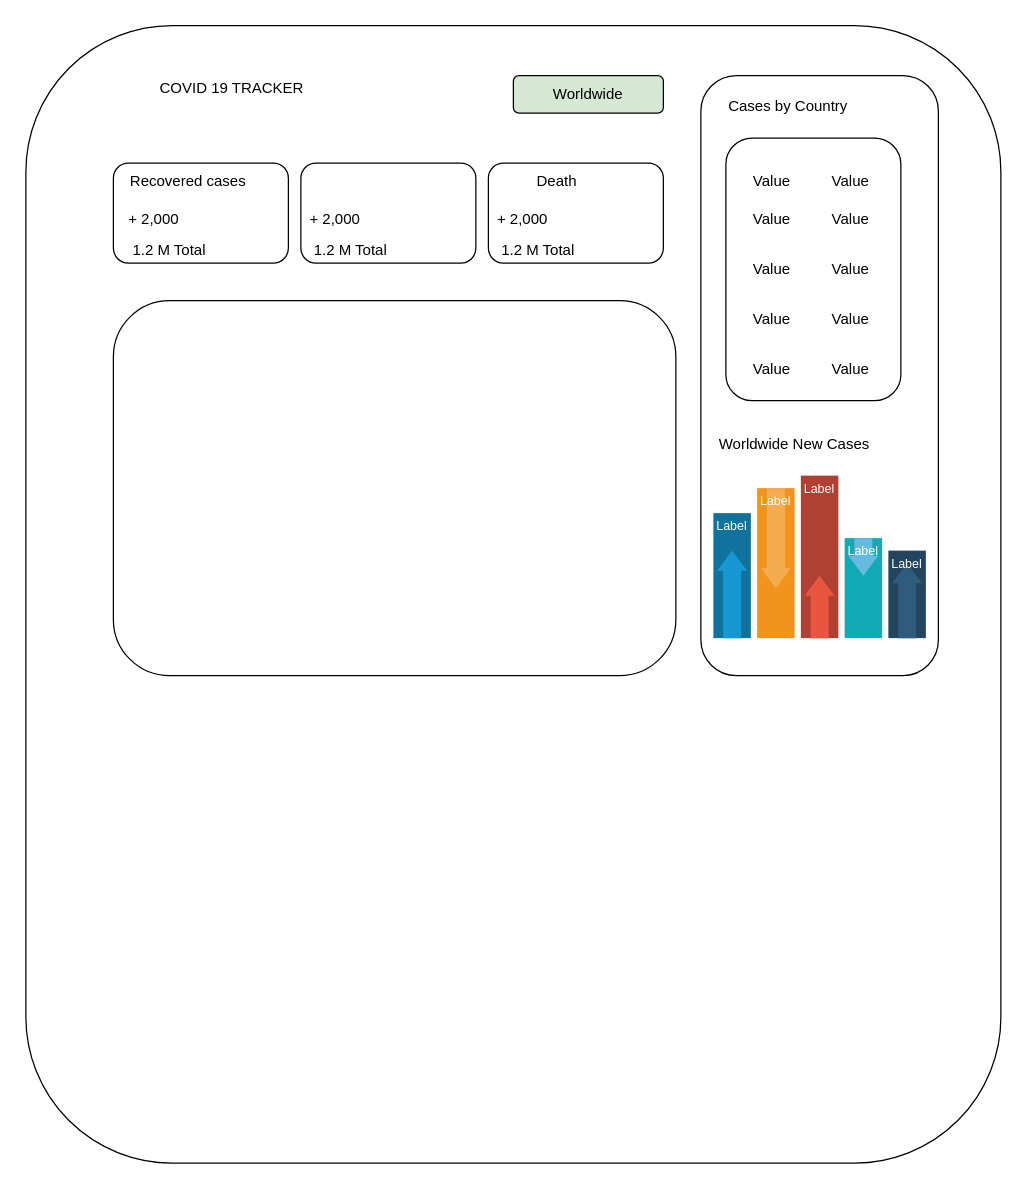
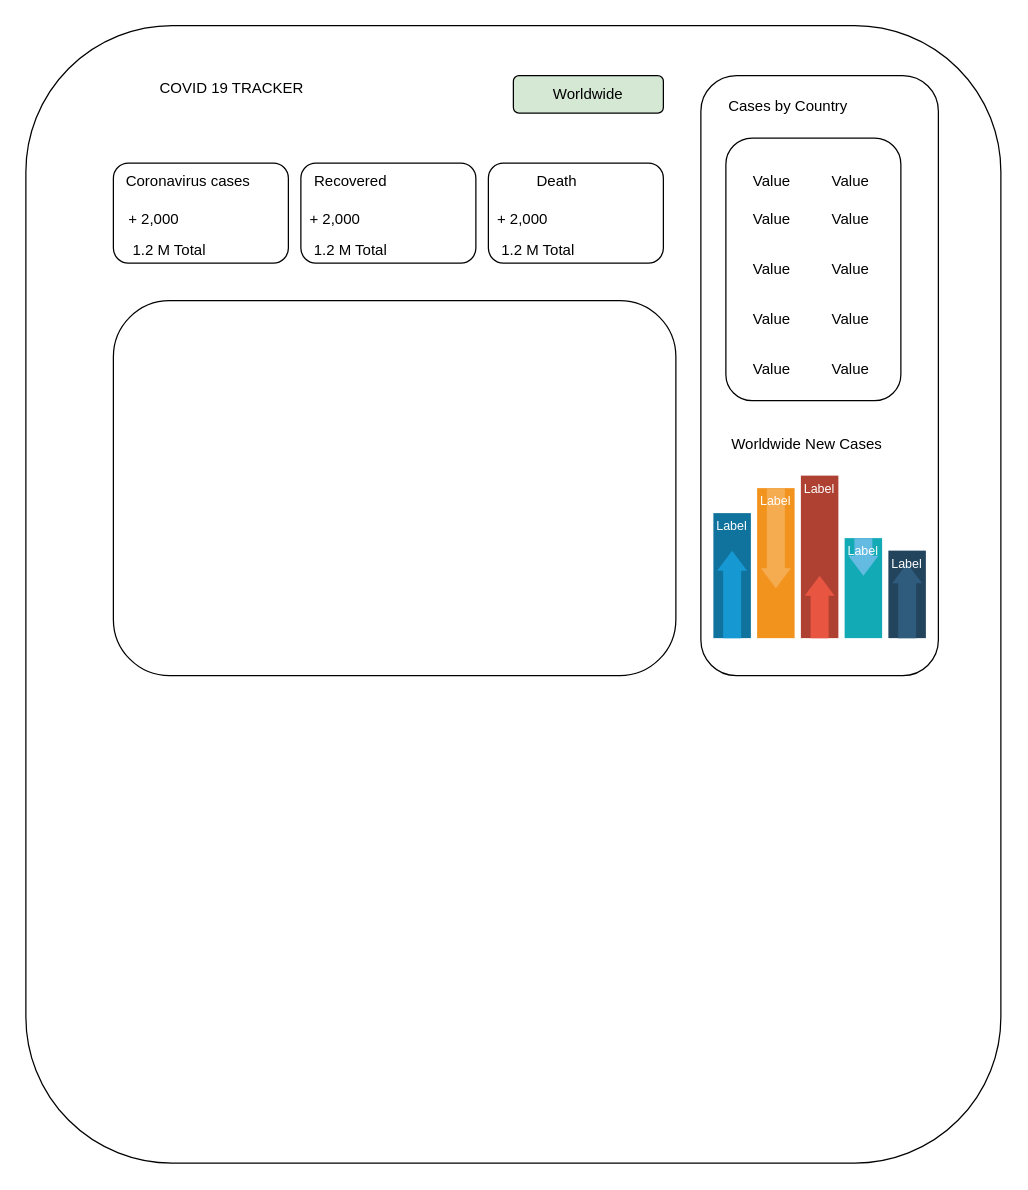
node "Recovered cases": label "Recovered cases" -> "Coronavirus cases"
node "Recovered": added
node "Worldwide New Cases": moved (794, 444) -> (807, 444)
